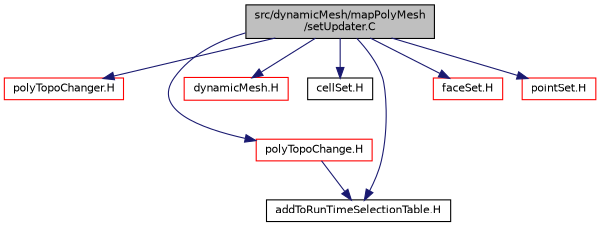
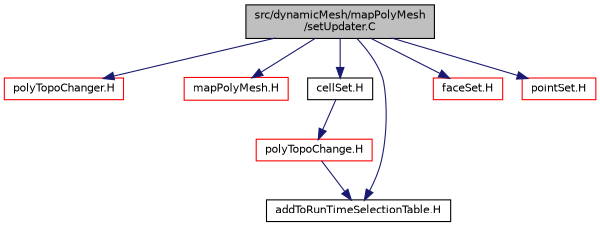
edge "src/dynamicMesh/mapPolyMesh /setUpdater.C" -> "polyTopoChange.H": now "cellSet.H" -> "polyTopoChange.H"
node "dynamicMesh.H": label "dynamicMesh.H" -> "mapPolyMesh.H"
